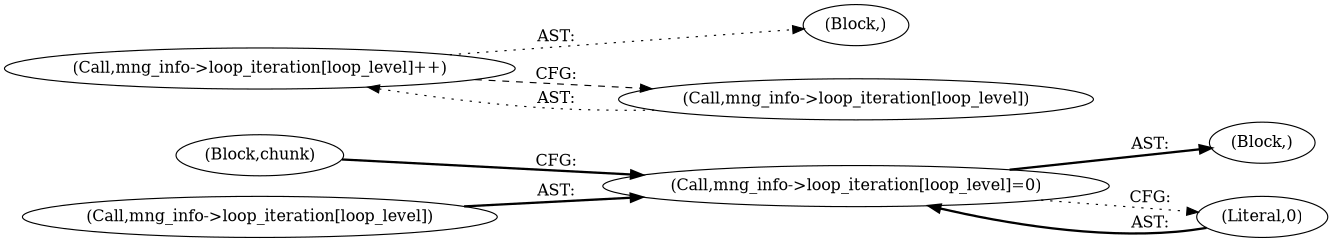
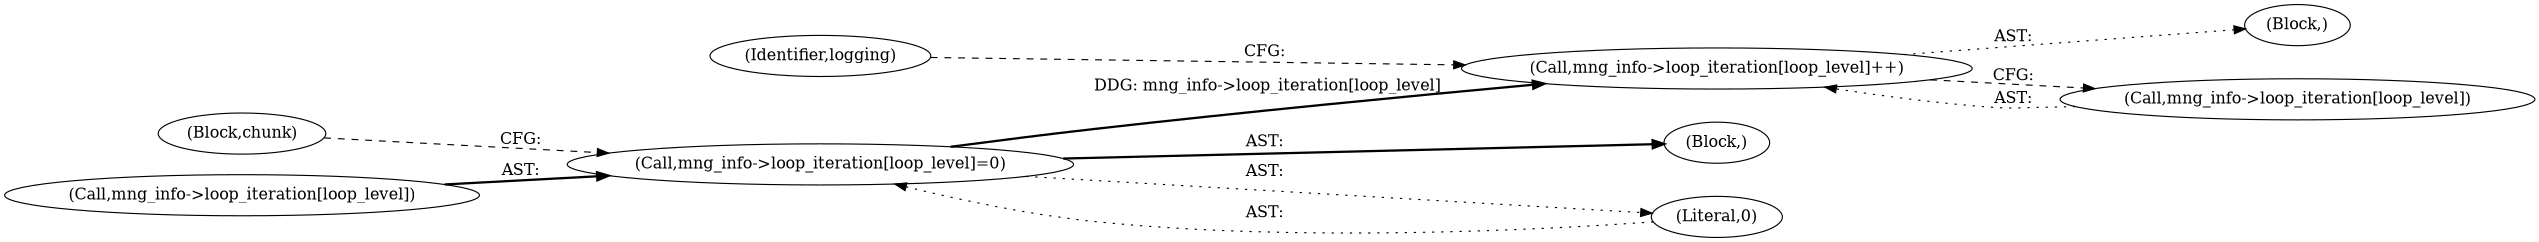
node "(Identifier,logging)": added
edge "(Call,mng_info->loop_iteration[loop_level]=0)" -> "(Call,mng_info->loop_iteration[loop_level]++)": added, label "DDG: mng_info->loop_iteration[loop_level]"
edge "(Block,chunk)" -> "(Call,mng_info->loop_iteration[loop_level]=0)": style bold -> dashed
edge "(Call,mng_info->loop_iteration[loop_level]=0)" -> "(Literal,0)": label "CFG: " -> "AST: "
edge "(Literal,0)" -> "(Call,mng_info->loop_iteration[loop_level]=0)": style bold -> dotted
